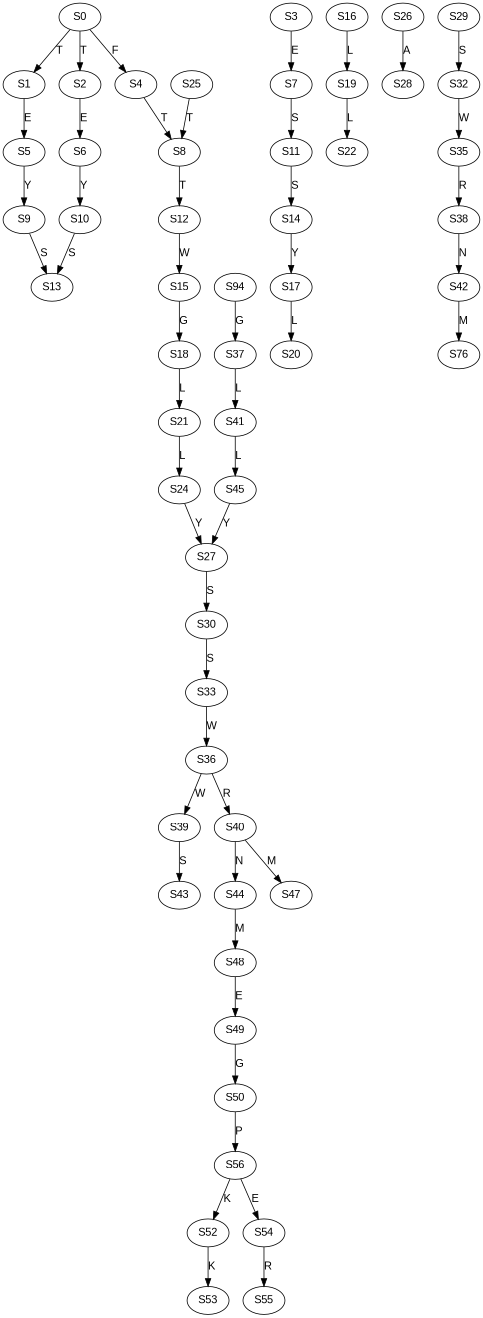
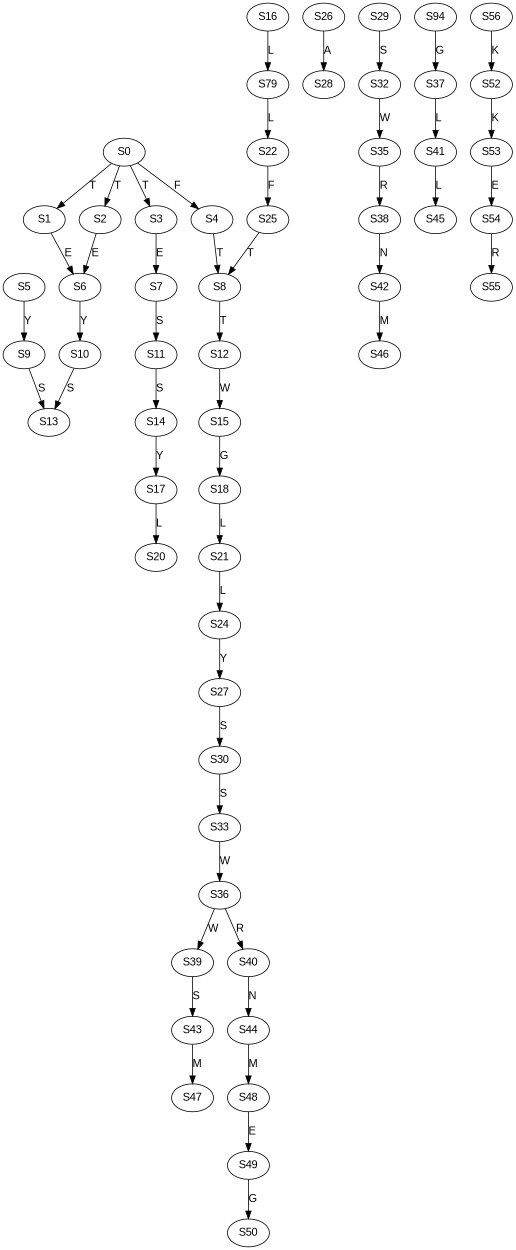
node "S19": label "S19" -> "S79"
edge "S1" -> "S5": now "S1" -> "S6"
edge "S0" -> "S3": added, label "T"
edge "S22" -> "S25": added, label "F"
node "S76": label "S76" -> "S46"
edge "S45" -> "S27": removed, label "Y"
edge "S40" -> "S47": now "S43" -> "S47"
edge "S50" -> "S56": removed, label "P"
edge "S56" -> "S54": now "S53" -> "S54"
